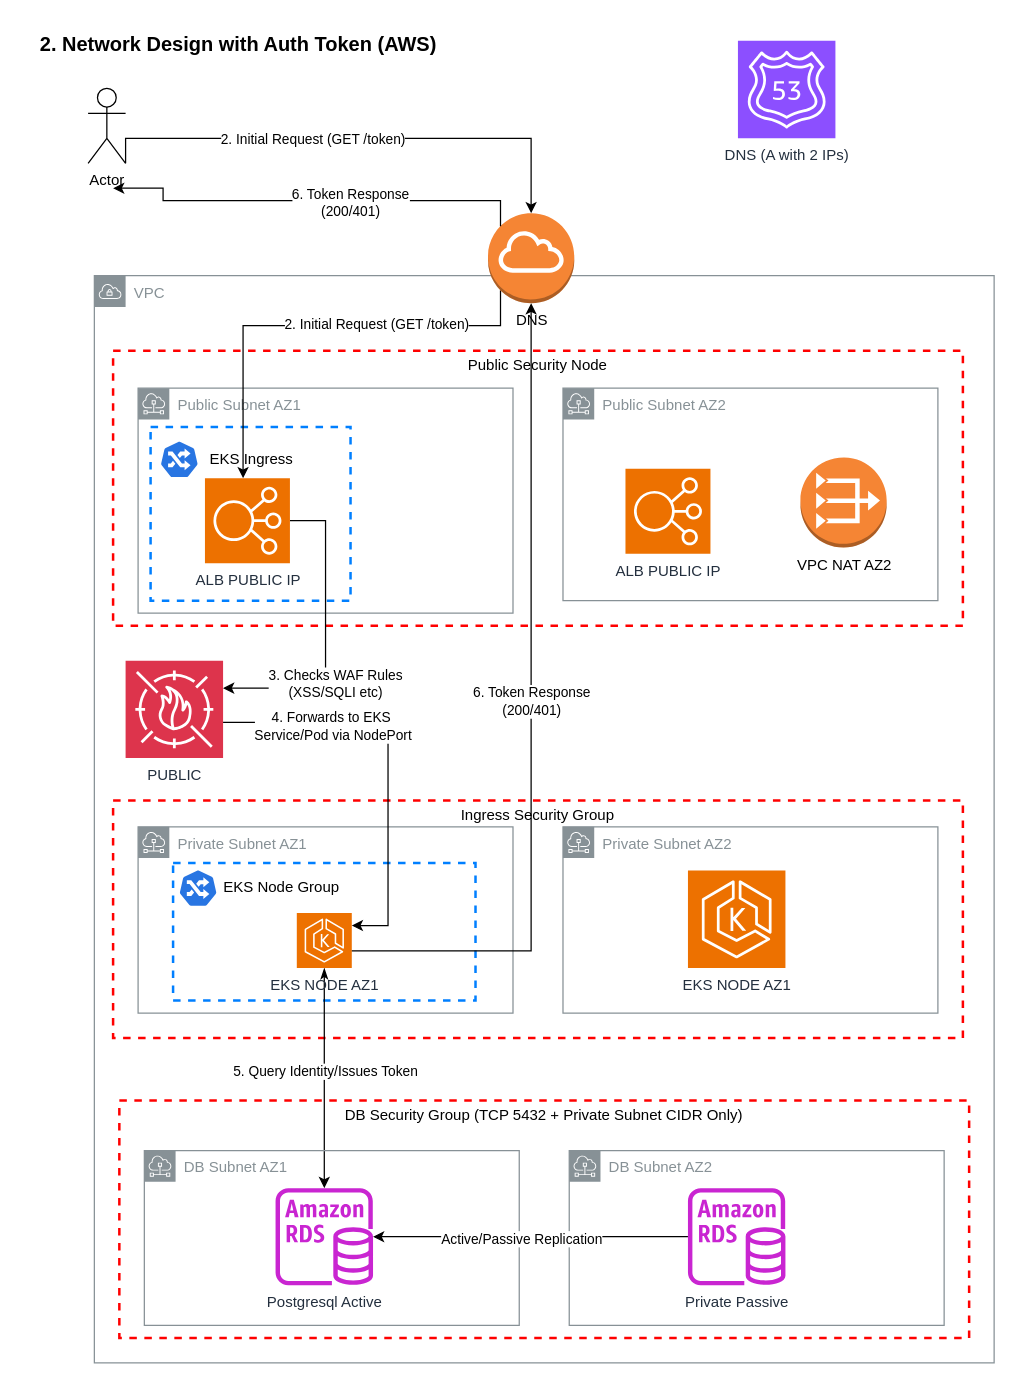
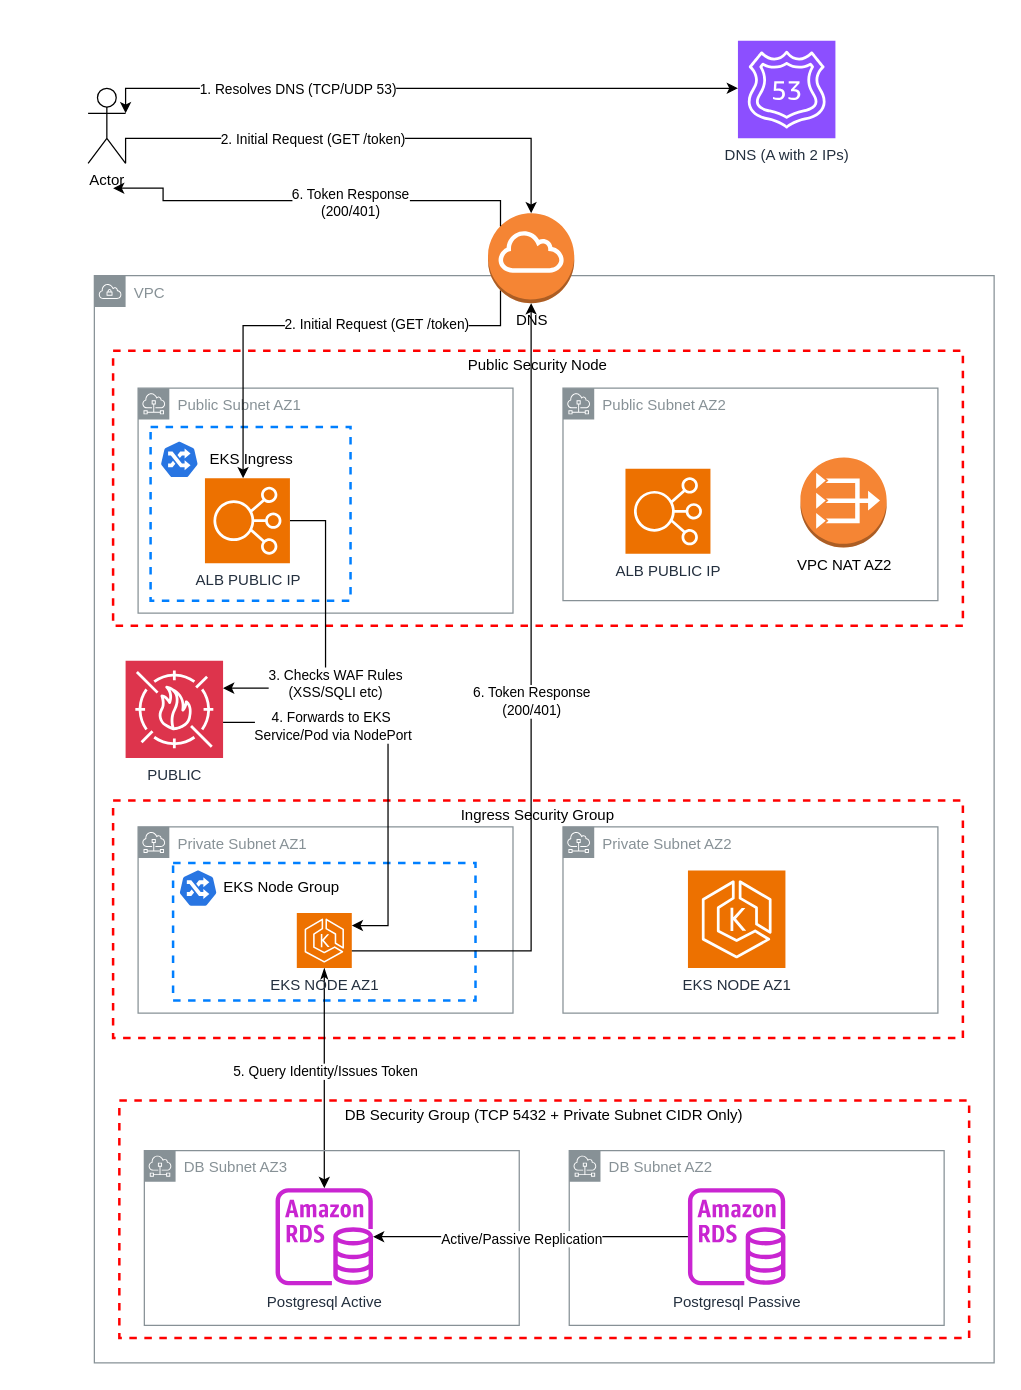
node "2. Network Design with Auth Token (AWS)": removed
edge "DNS (A with 2 IPs)" -- "Actor": added, label "1. Resolves DNS (TCP/UDP 53)"
node "DB Subnet AZ1": label "DB Subnet AZ1" -> "DB Subnet AZ3"
node "Private Passive": label "Private Passive" -> "Postgresql Passive"
